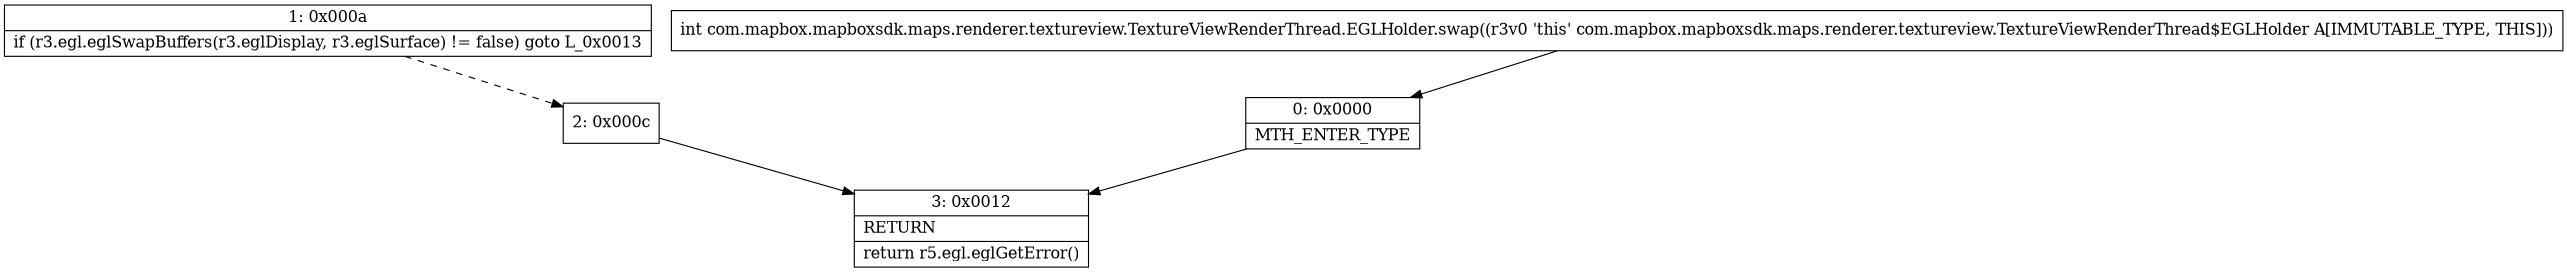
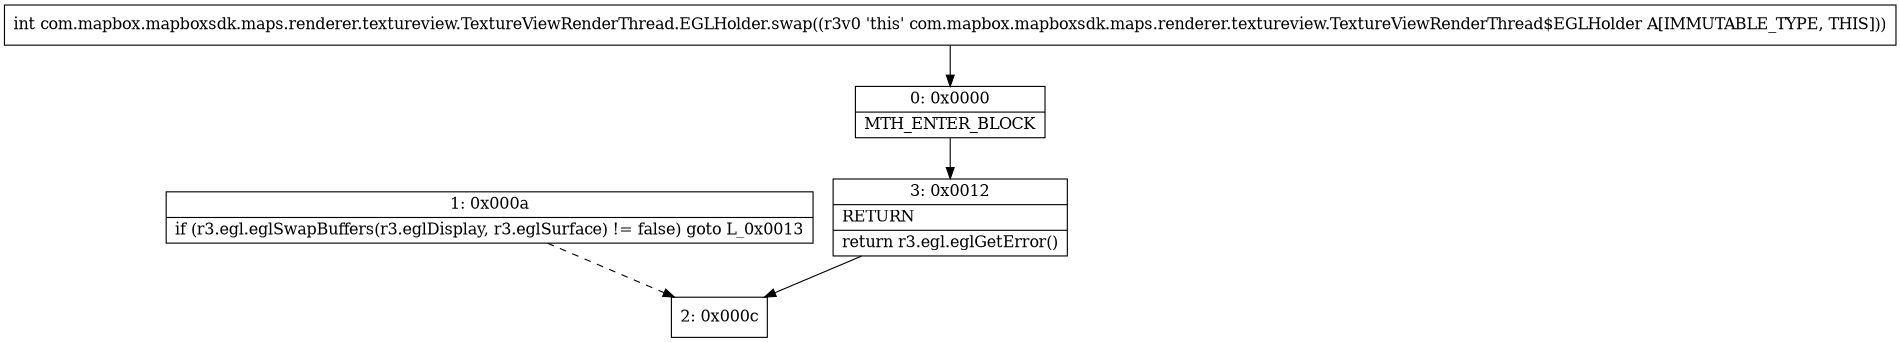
node "0: 0x0000": text "MTH_ENTER_TYPE" -> "MTH_ENTER_BLOCK"
edge "2: 0x000c" -> "3: 0x0012": reversed
node "3: 0x0012": text "return r5.egl.eglGetError()" -> "return r3.egl.eglGetError()"
